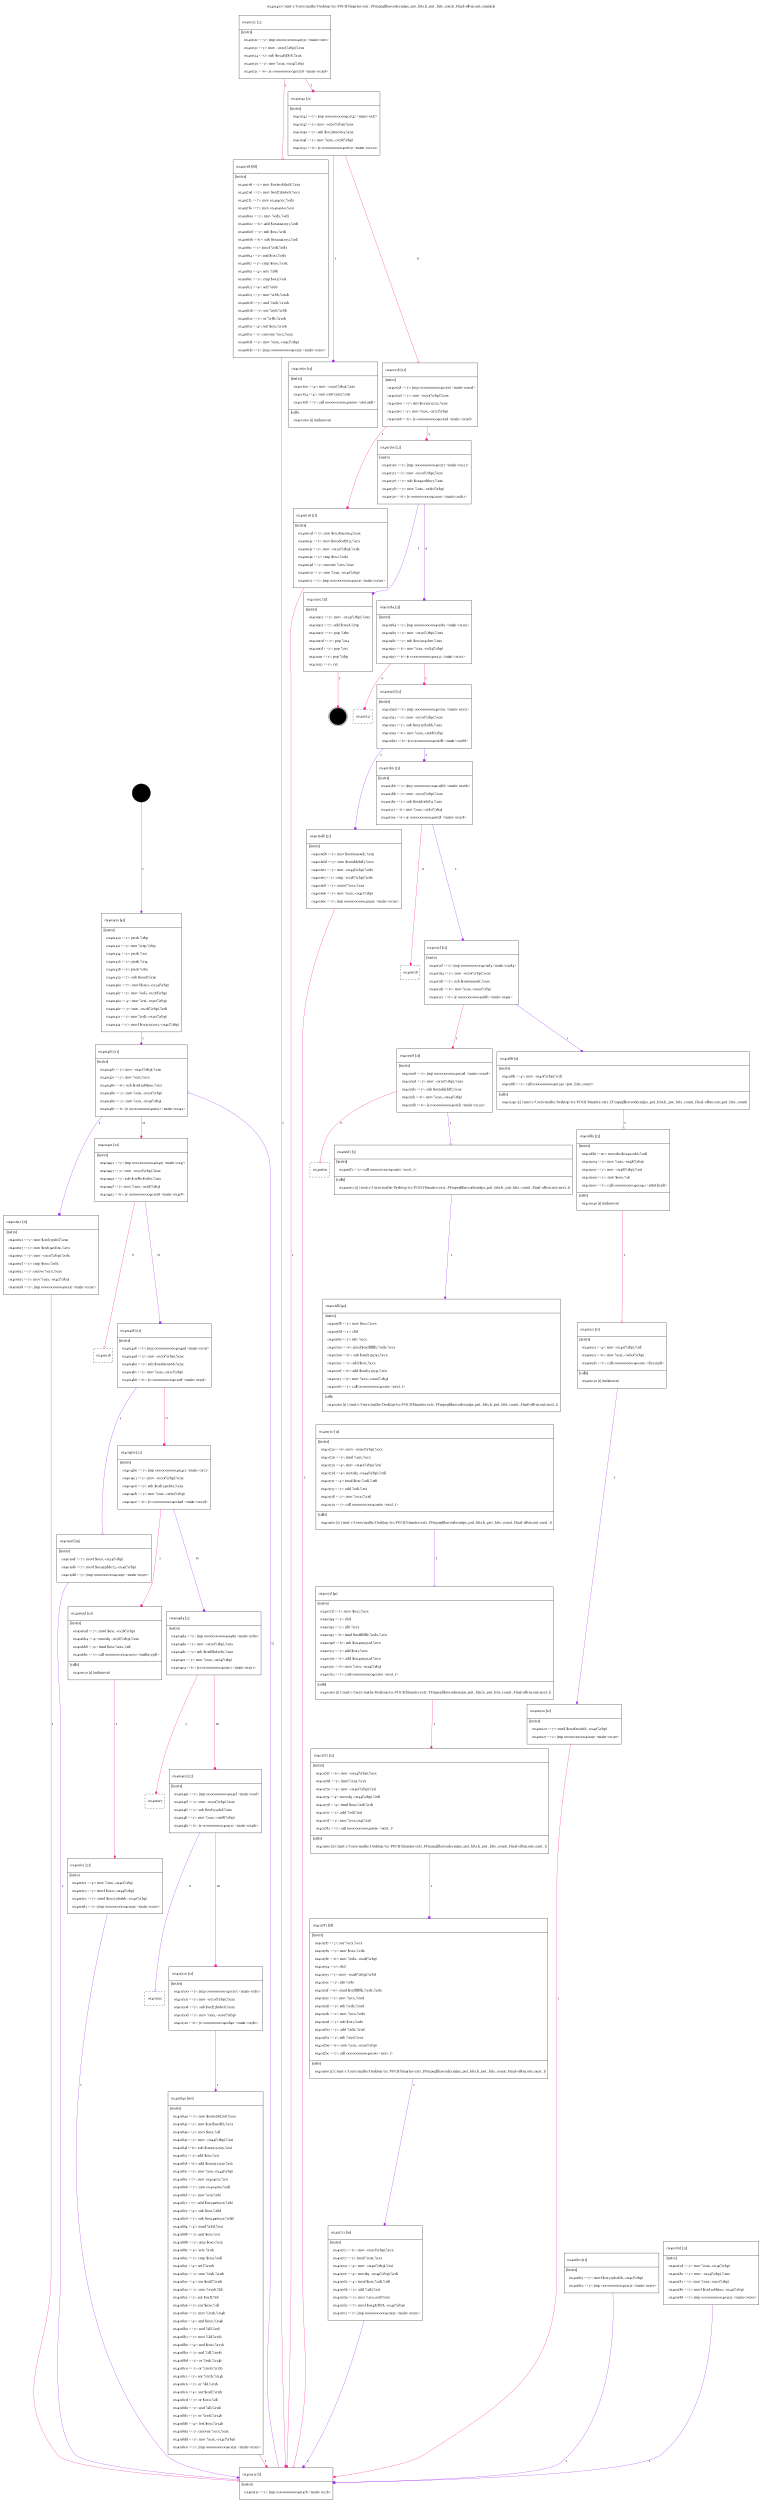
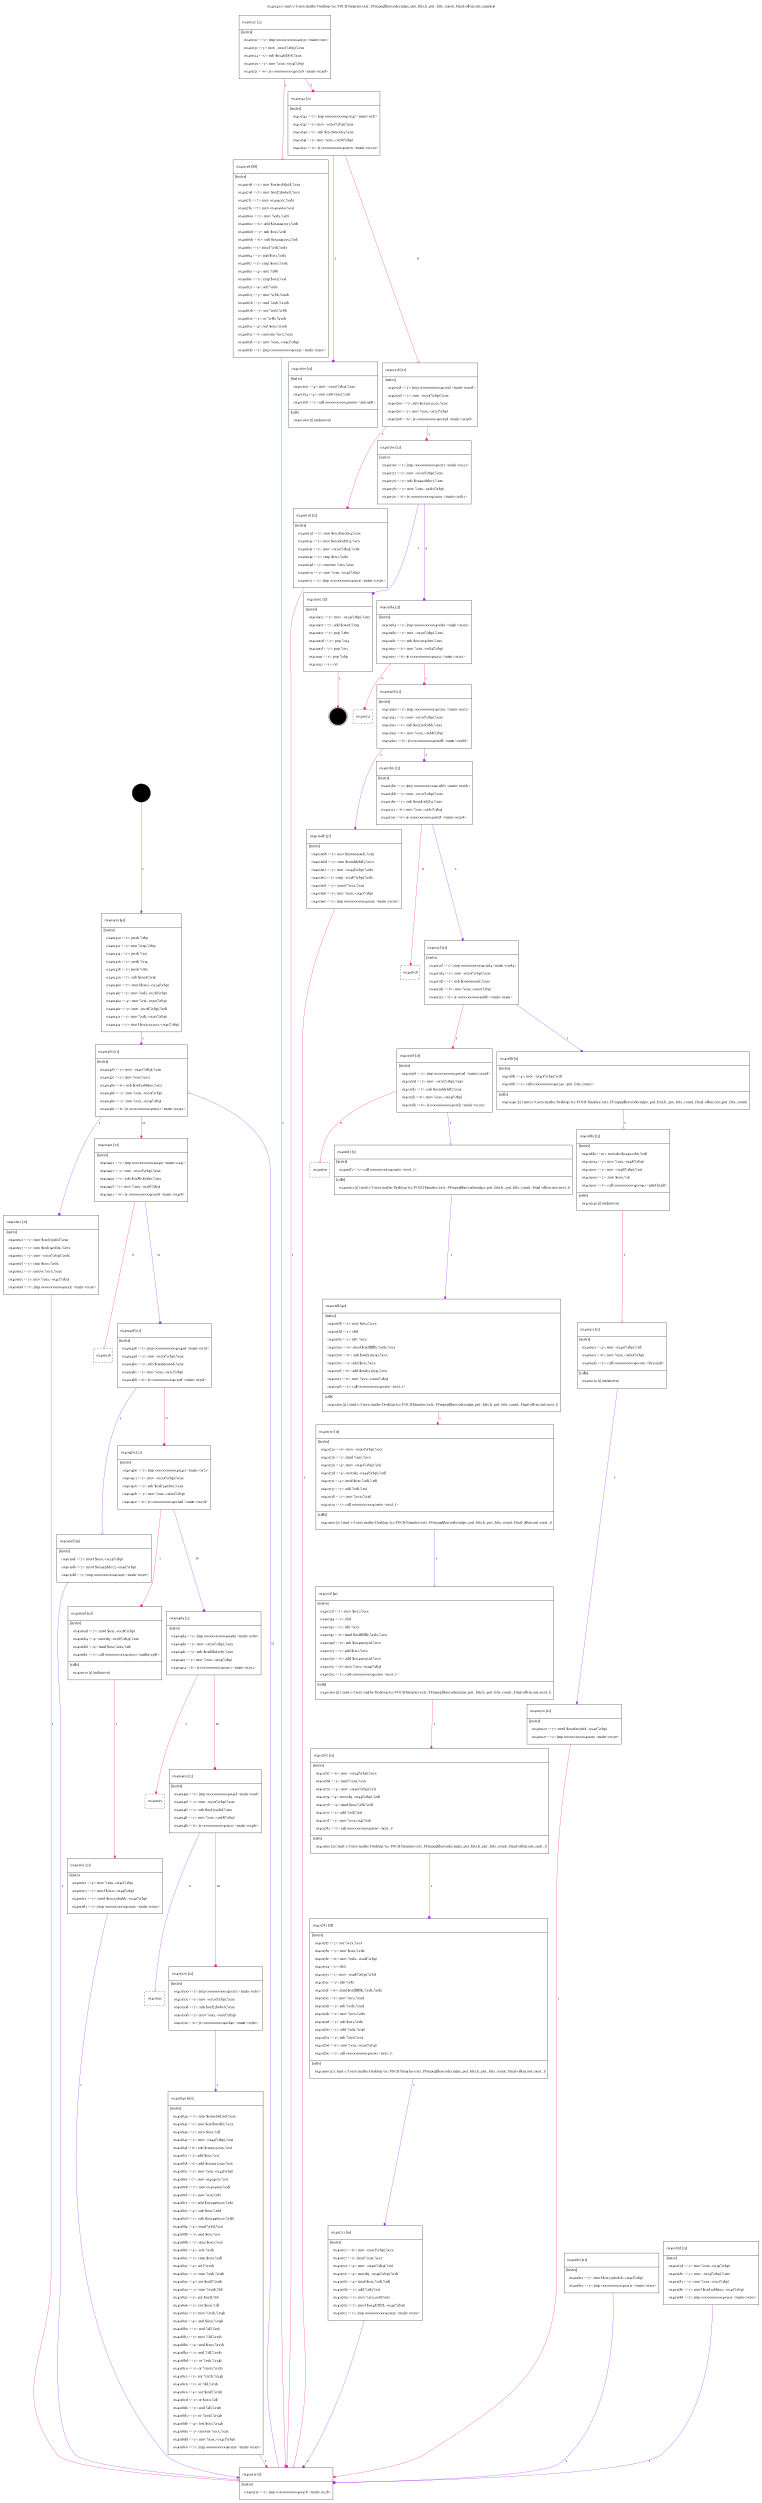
edge "0x40159d [25]" -> "0x4016d8 [27]": arrowhead box -> diamond
edge "0x4016f8 [40]" -> "0x401720 [31]": added, label "1"
